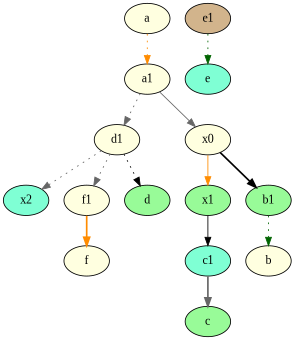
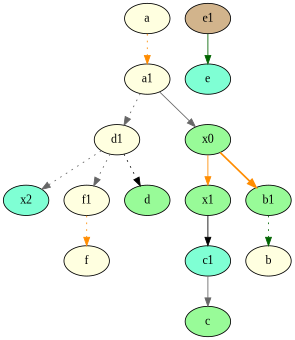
edge "e1" -> "e": style dotted -> solid
node "x0": fillcolor lightyellow -> palegreen
edge "x0" -> "b1": color black -> darkorange
edge "f1" -> "f": style bold -> dotted
edge "c1" -> "c": style bold -> solid
